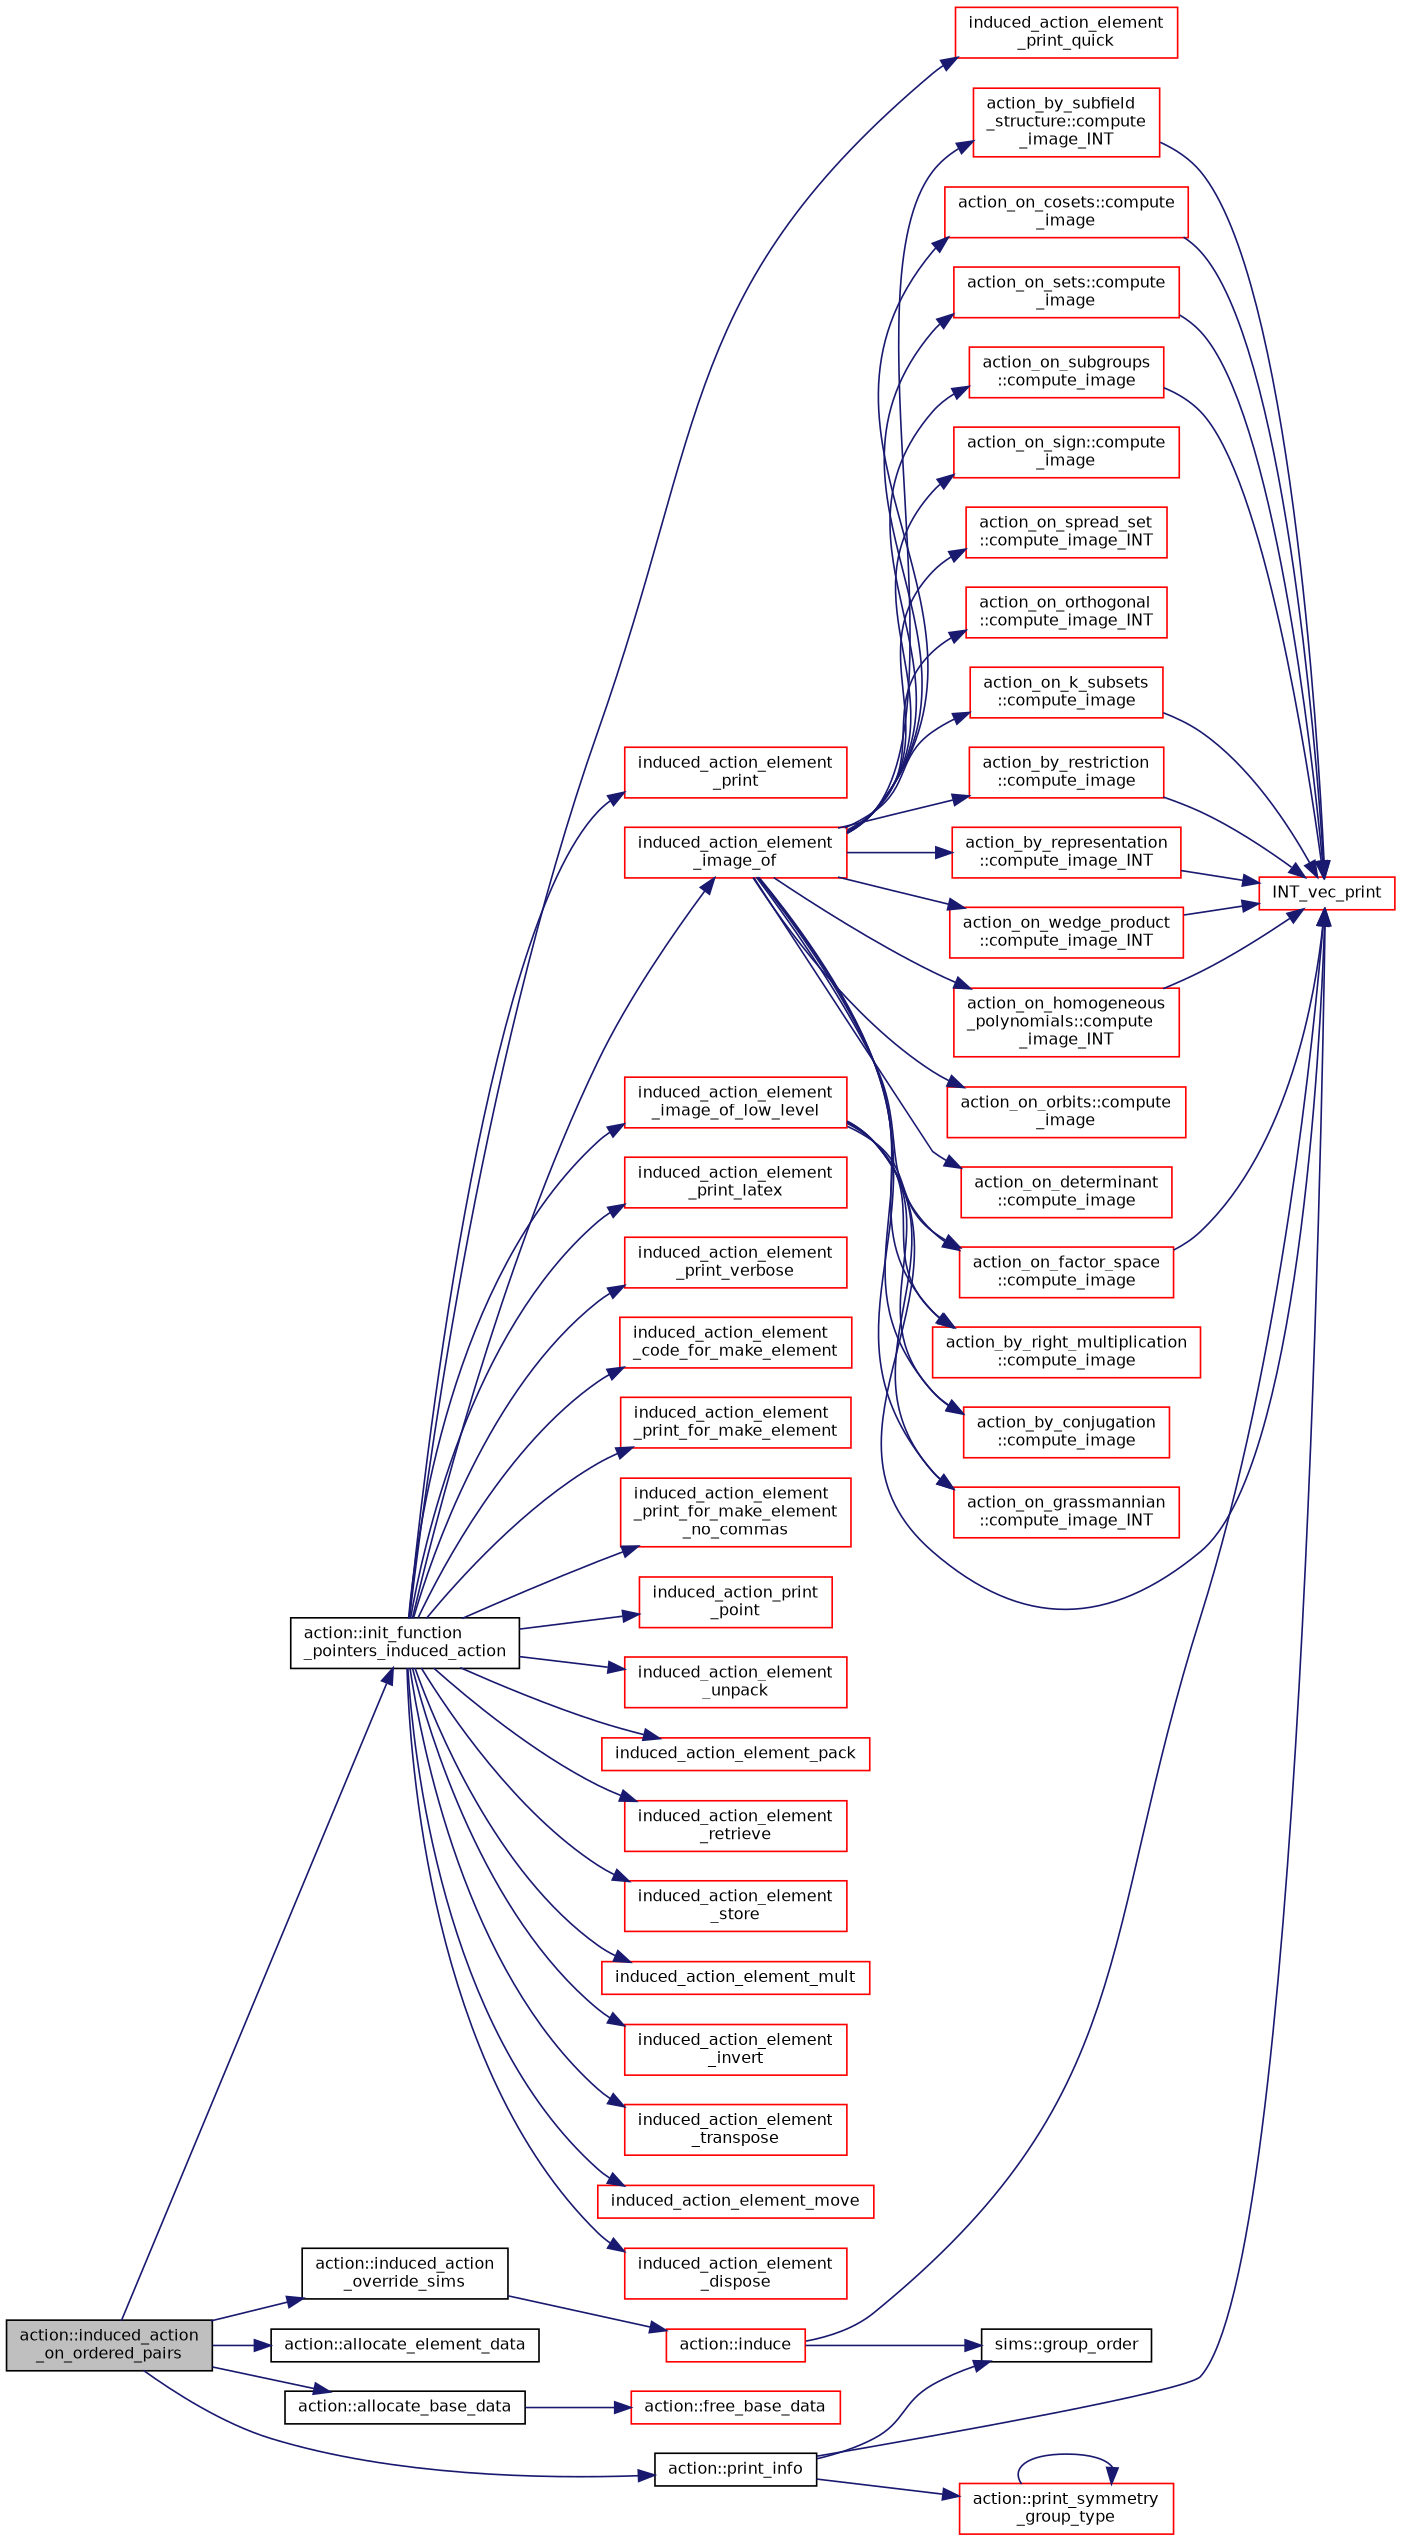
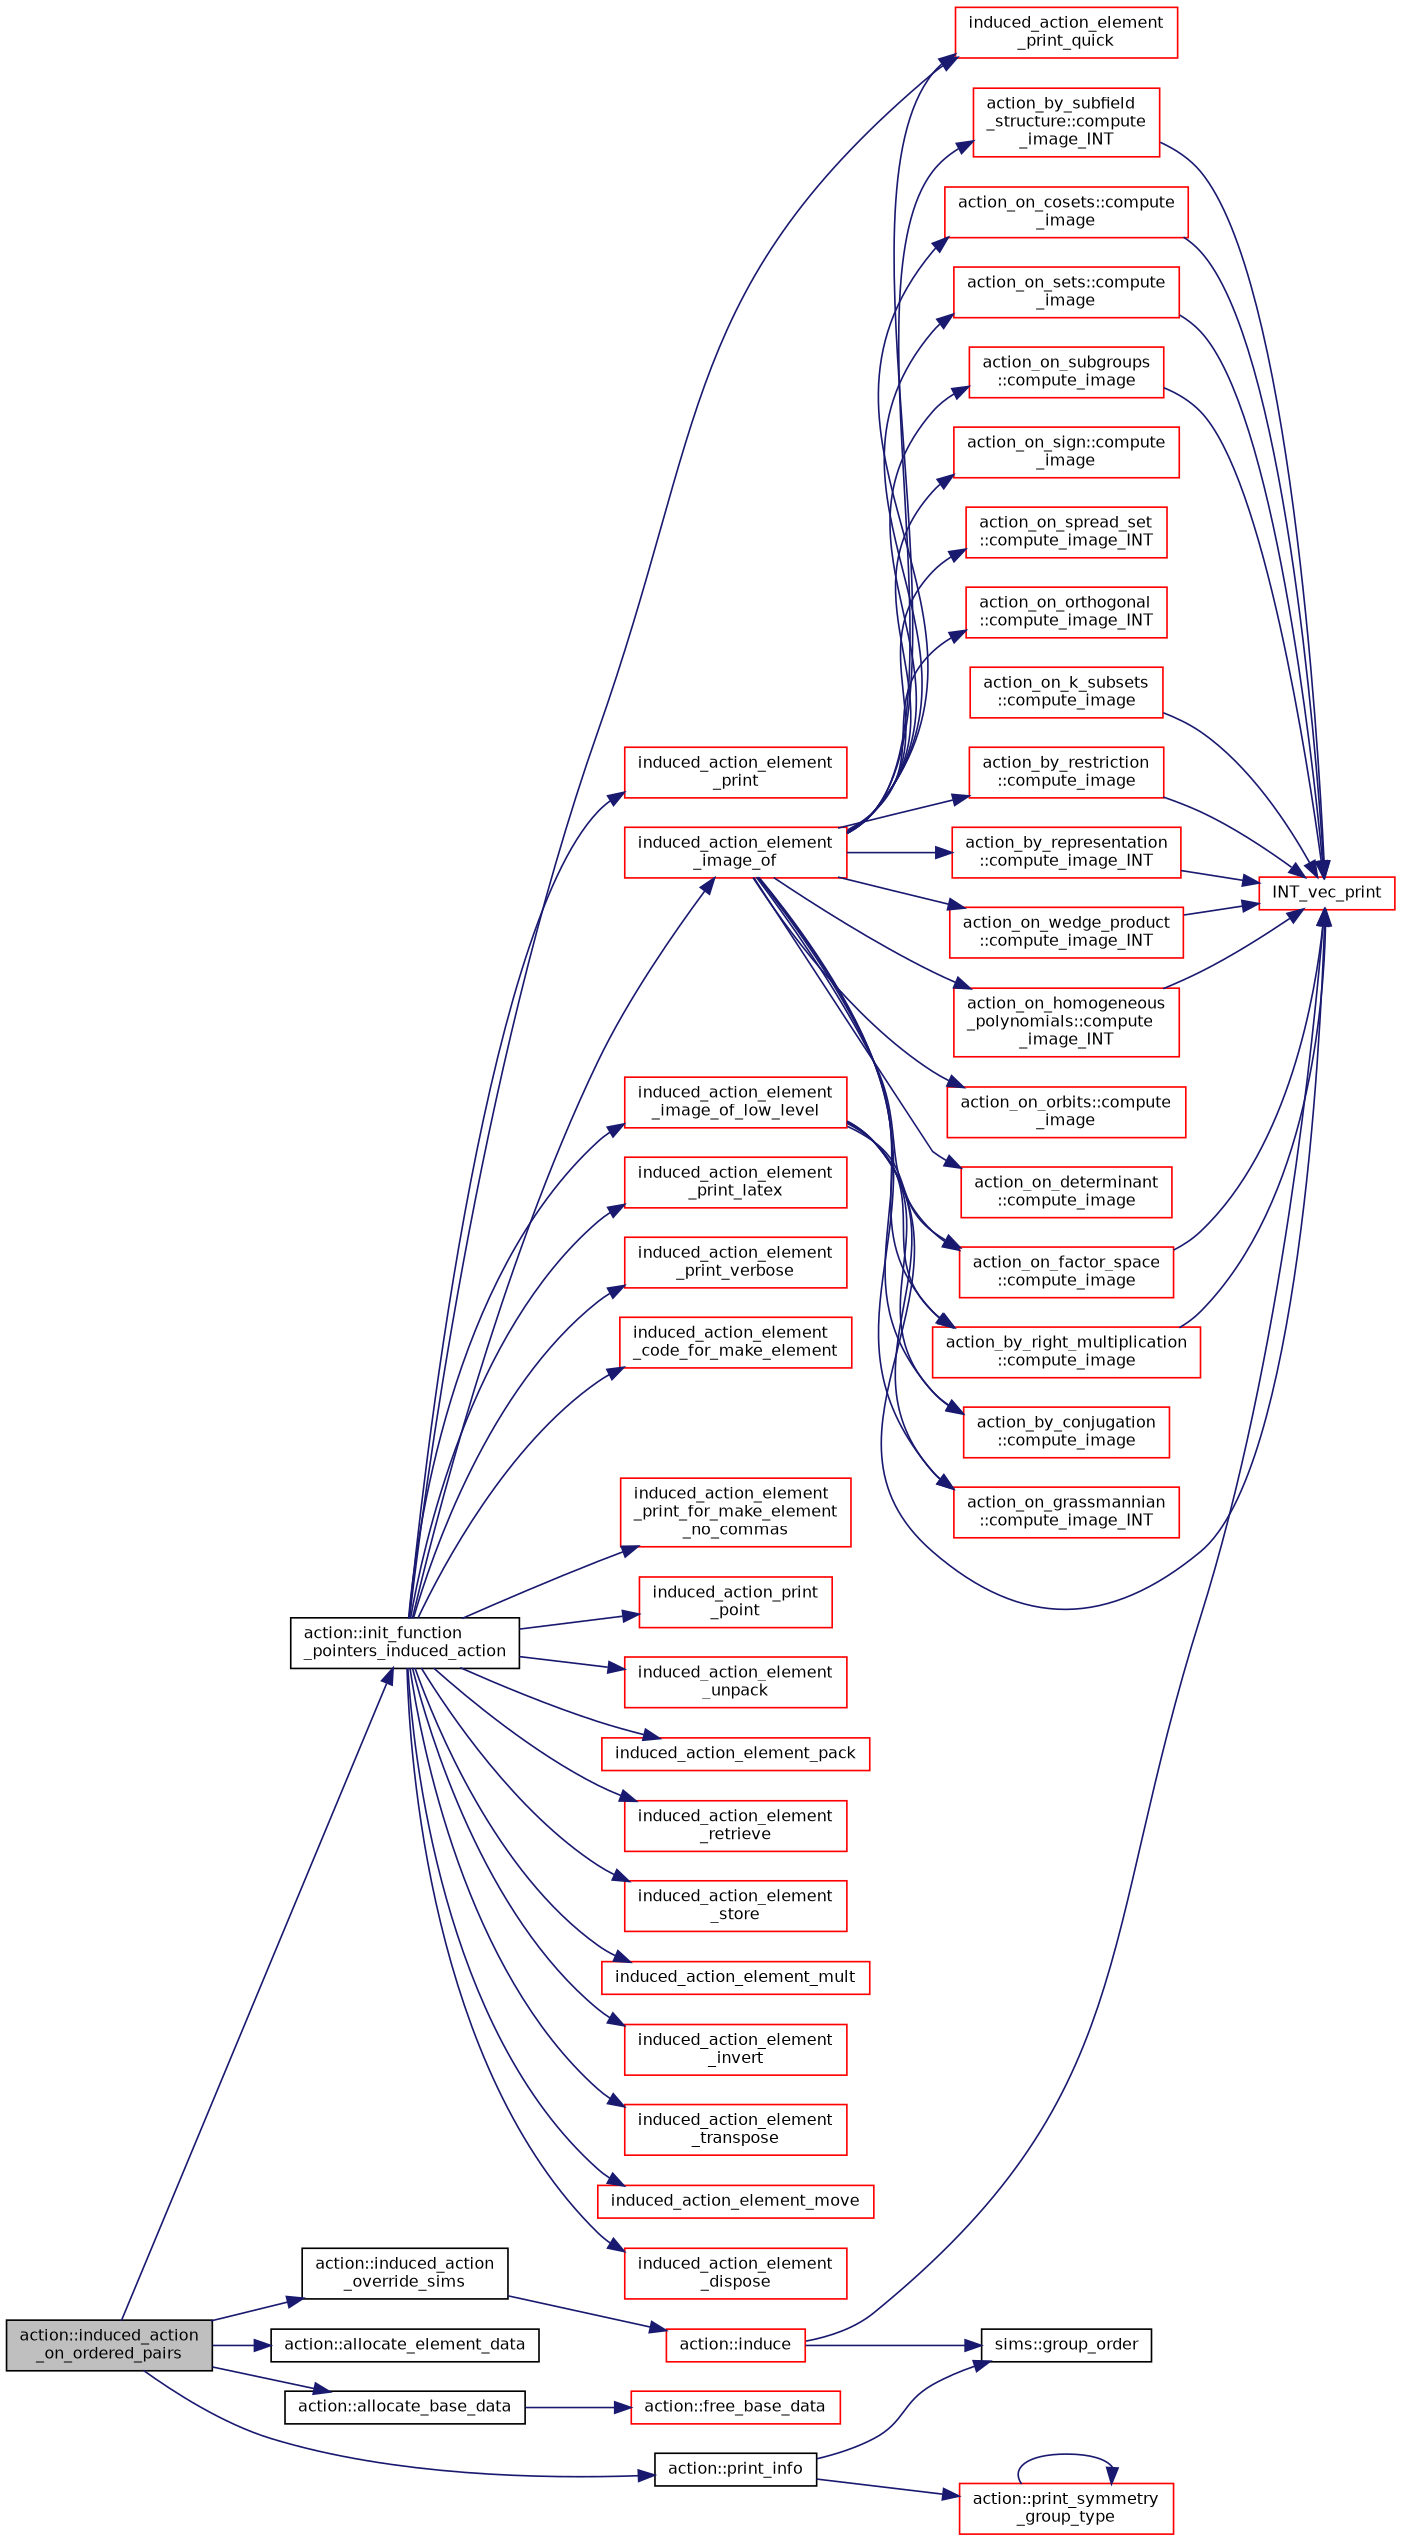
edge "induced_action_element _image_of" -> "action_on_k_subsets ::compute_image": now "induced_action_element _image_of" -> "induced_action_element _print_quick"
node "induced_action_element _print_for_make_element": removed
edge "action::print_info" -> "INT_vec_print": now "action_by_right_multiplication ::compute_image" -> "INT_vec_print"
